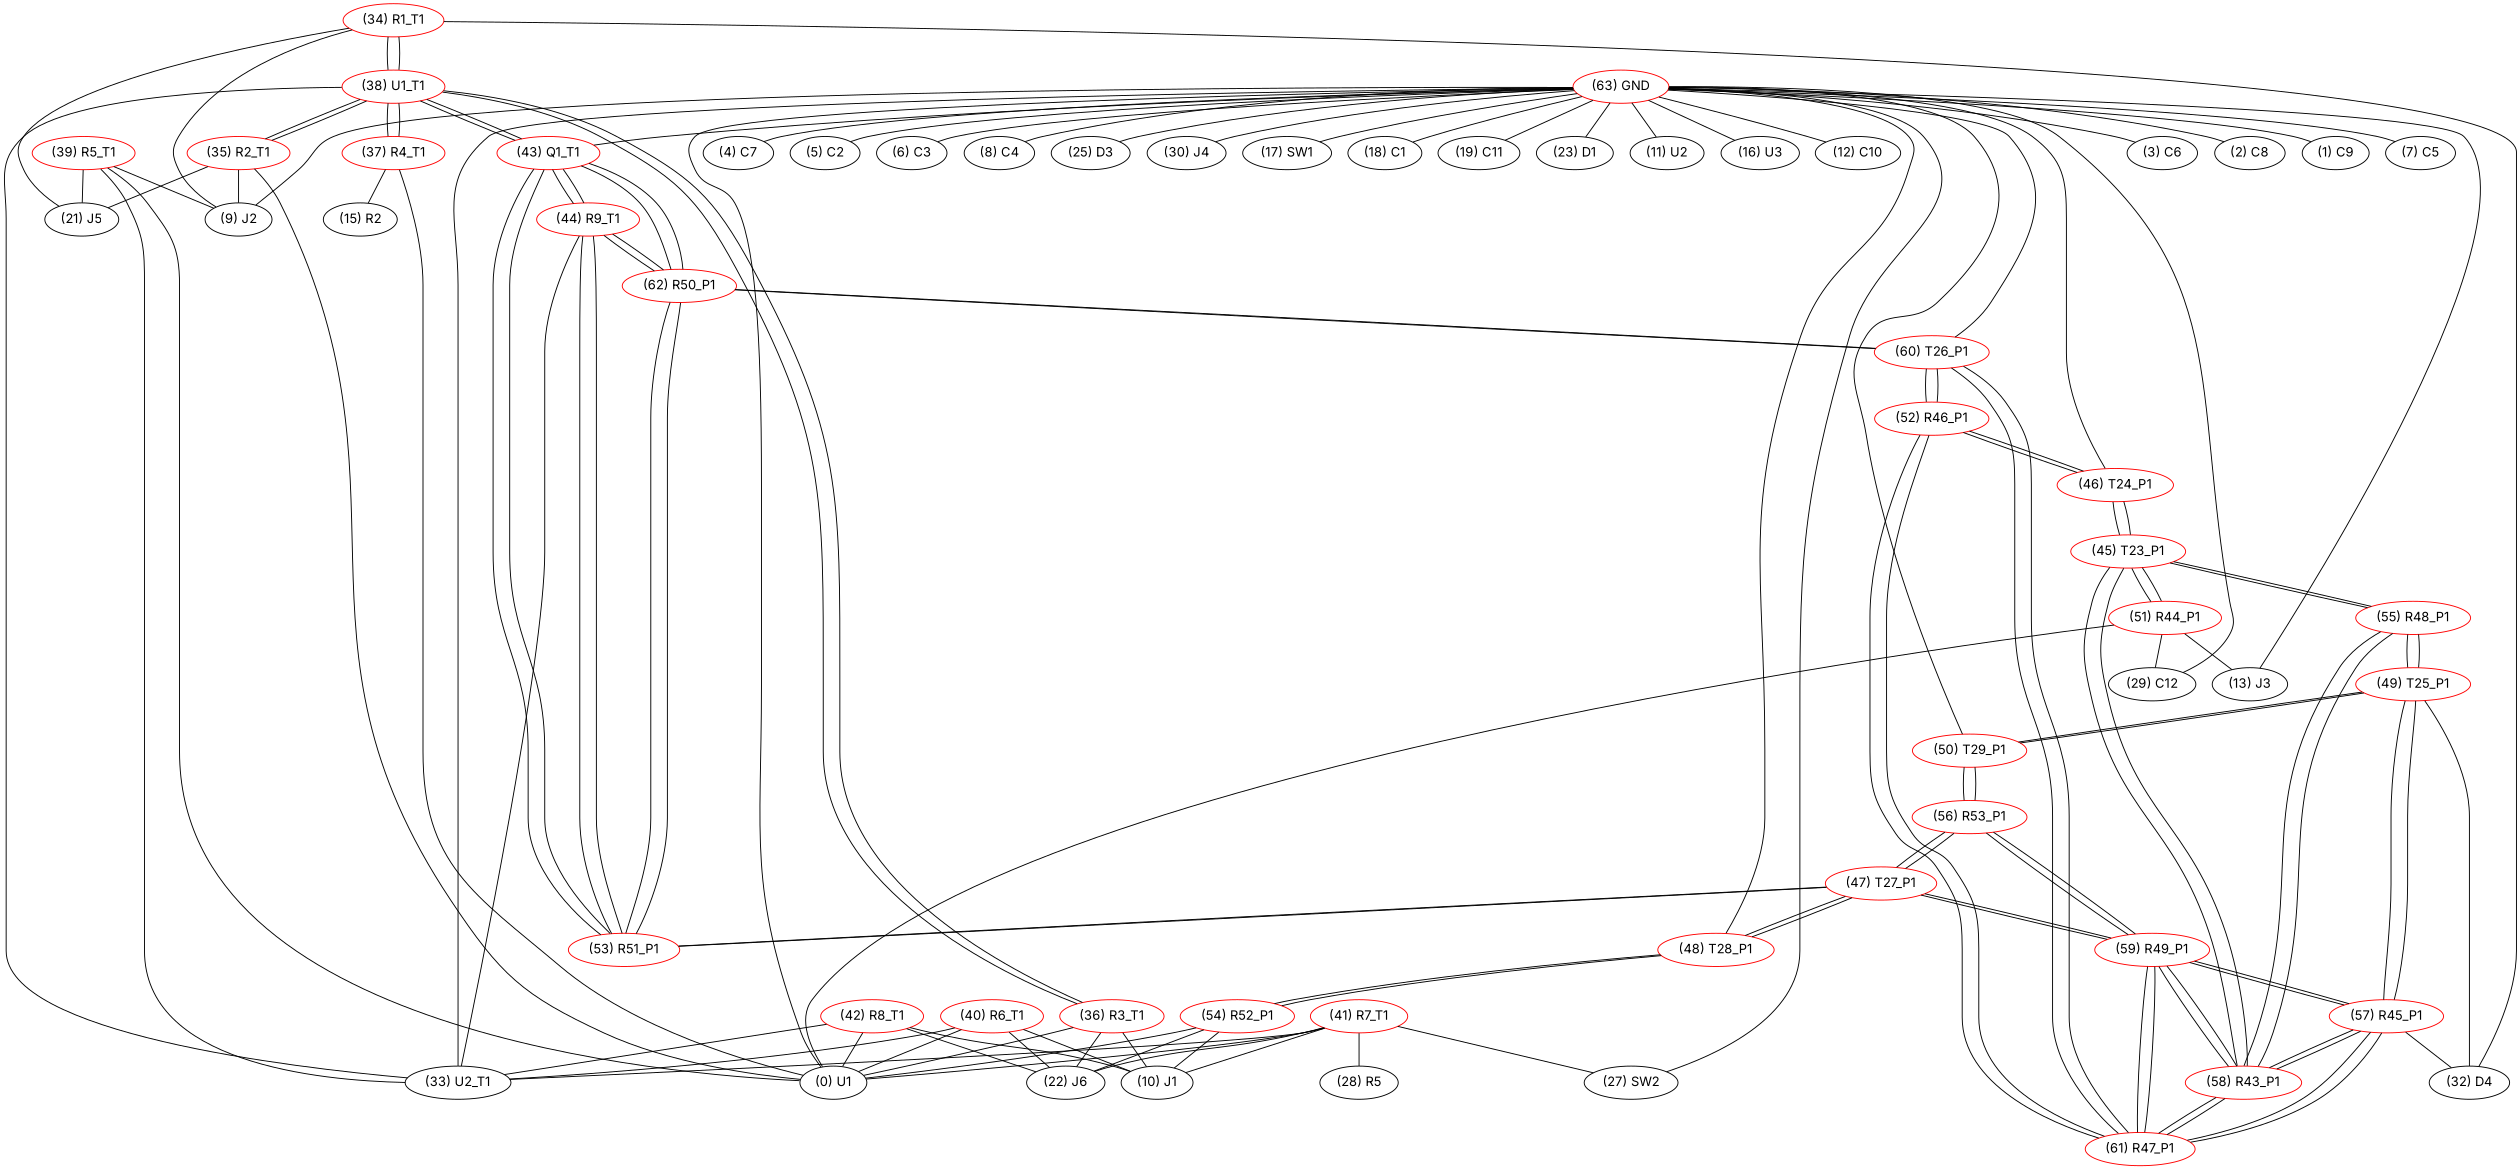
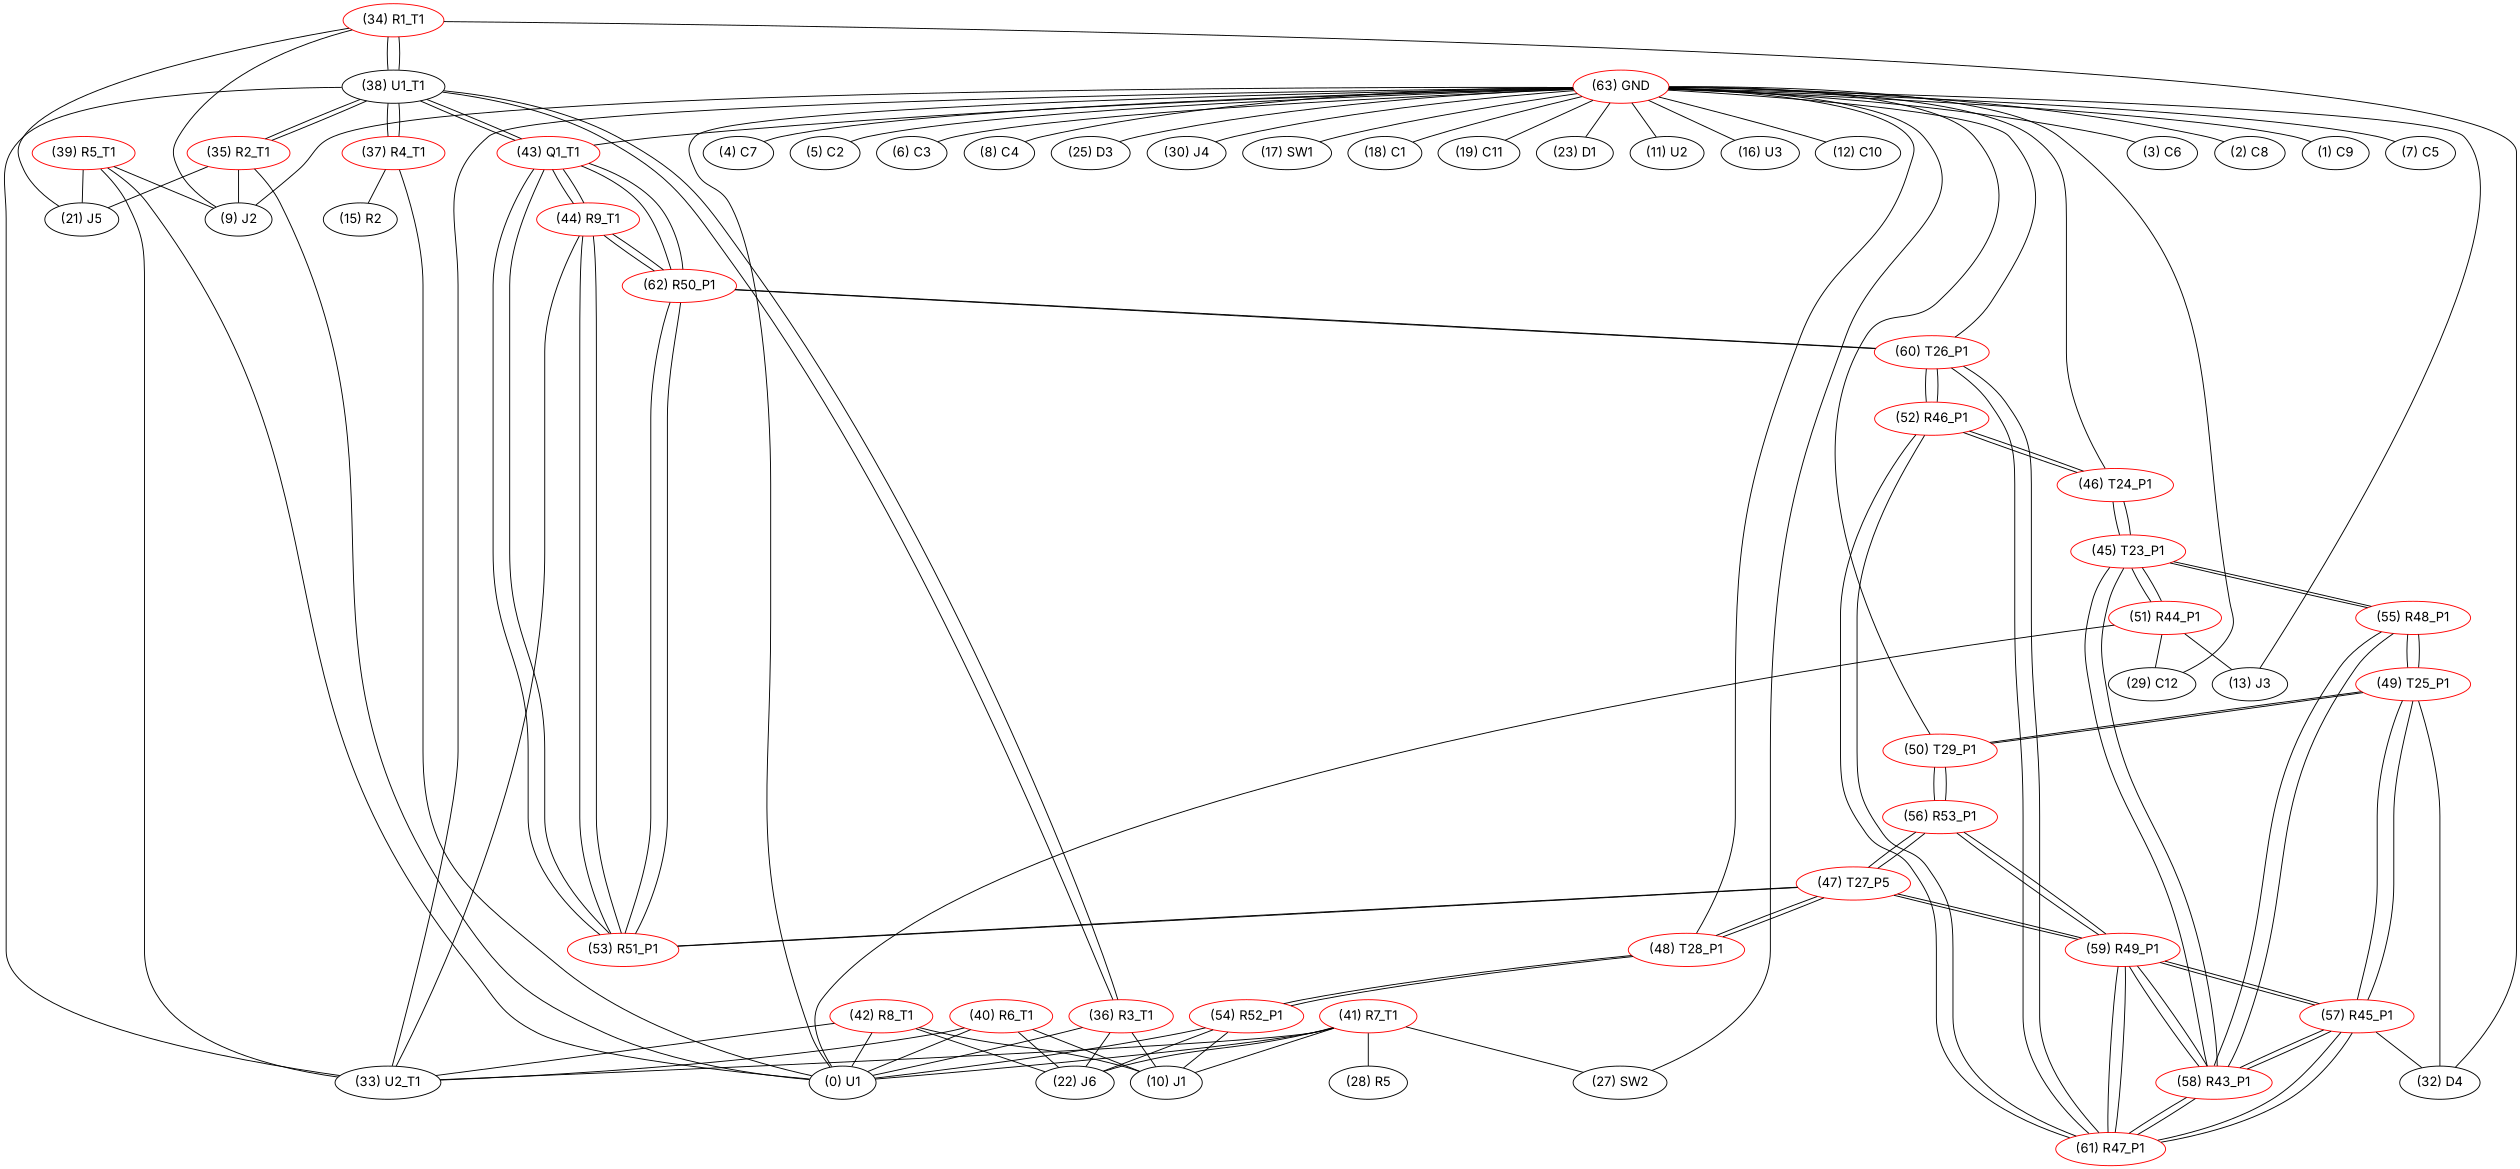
node "(38) U1_T1": color red -> black
node "(47) T27_P1": label "(47) T27_P1" -> "(47) T27_P5"
